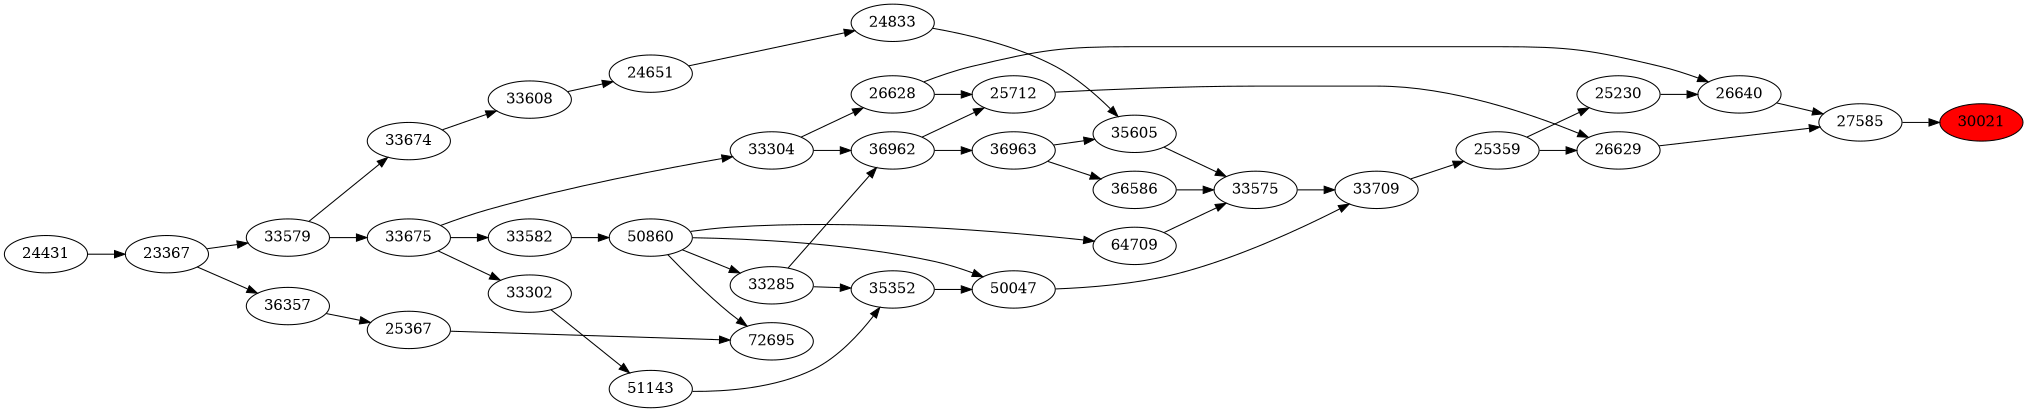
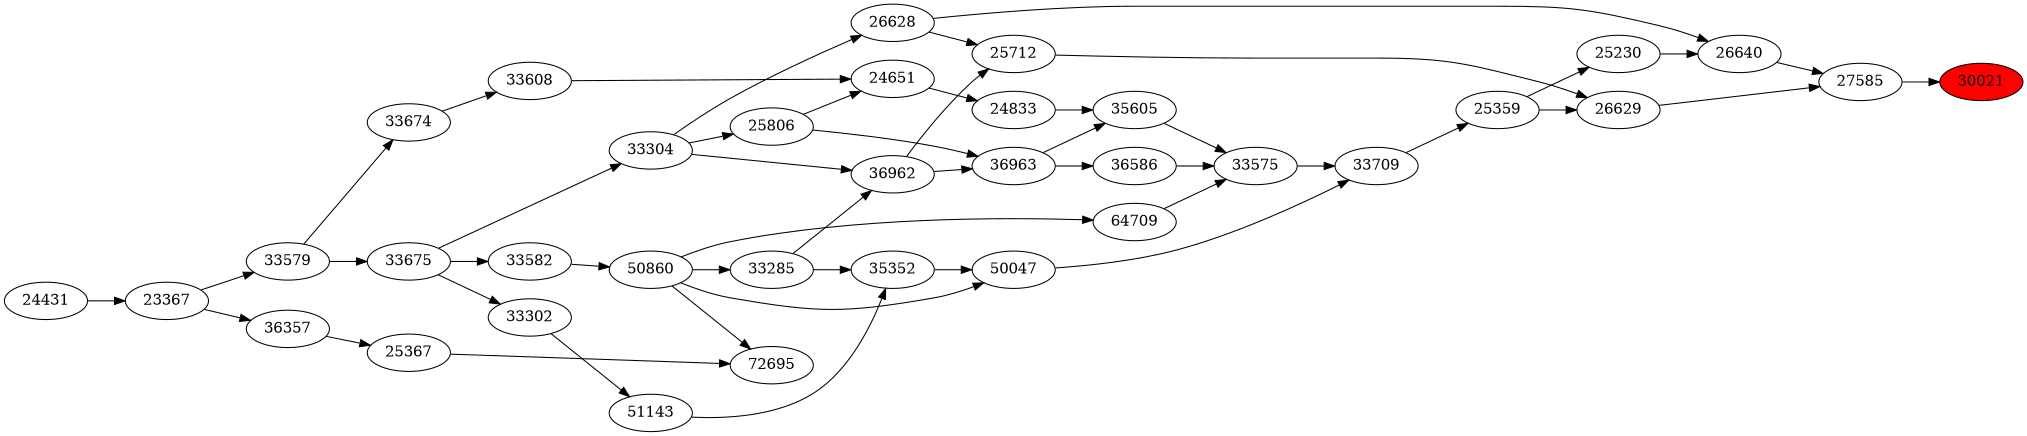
node "25806": added
